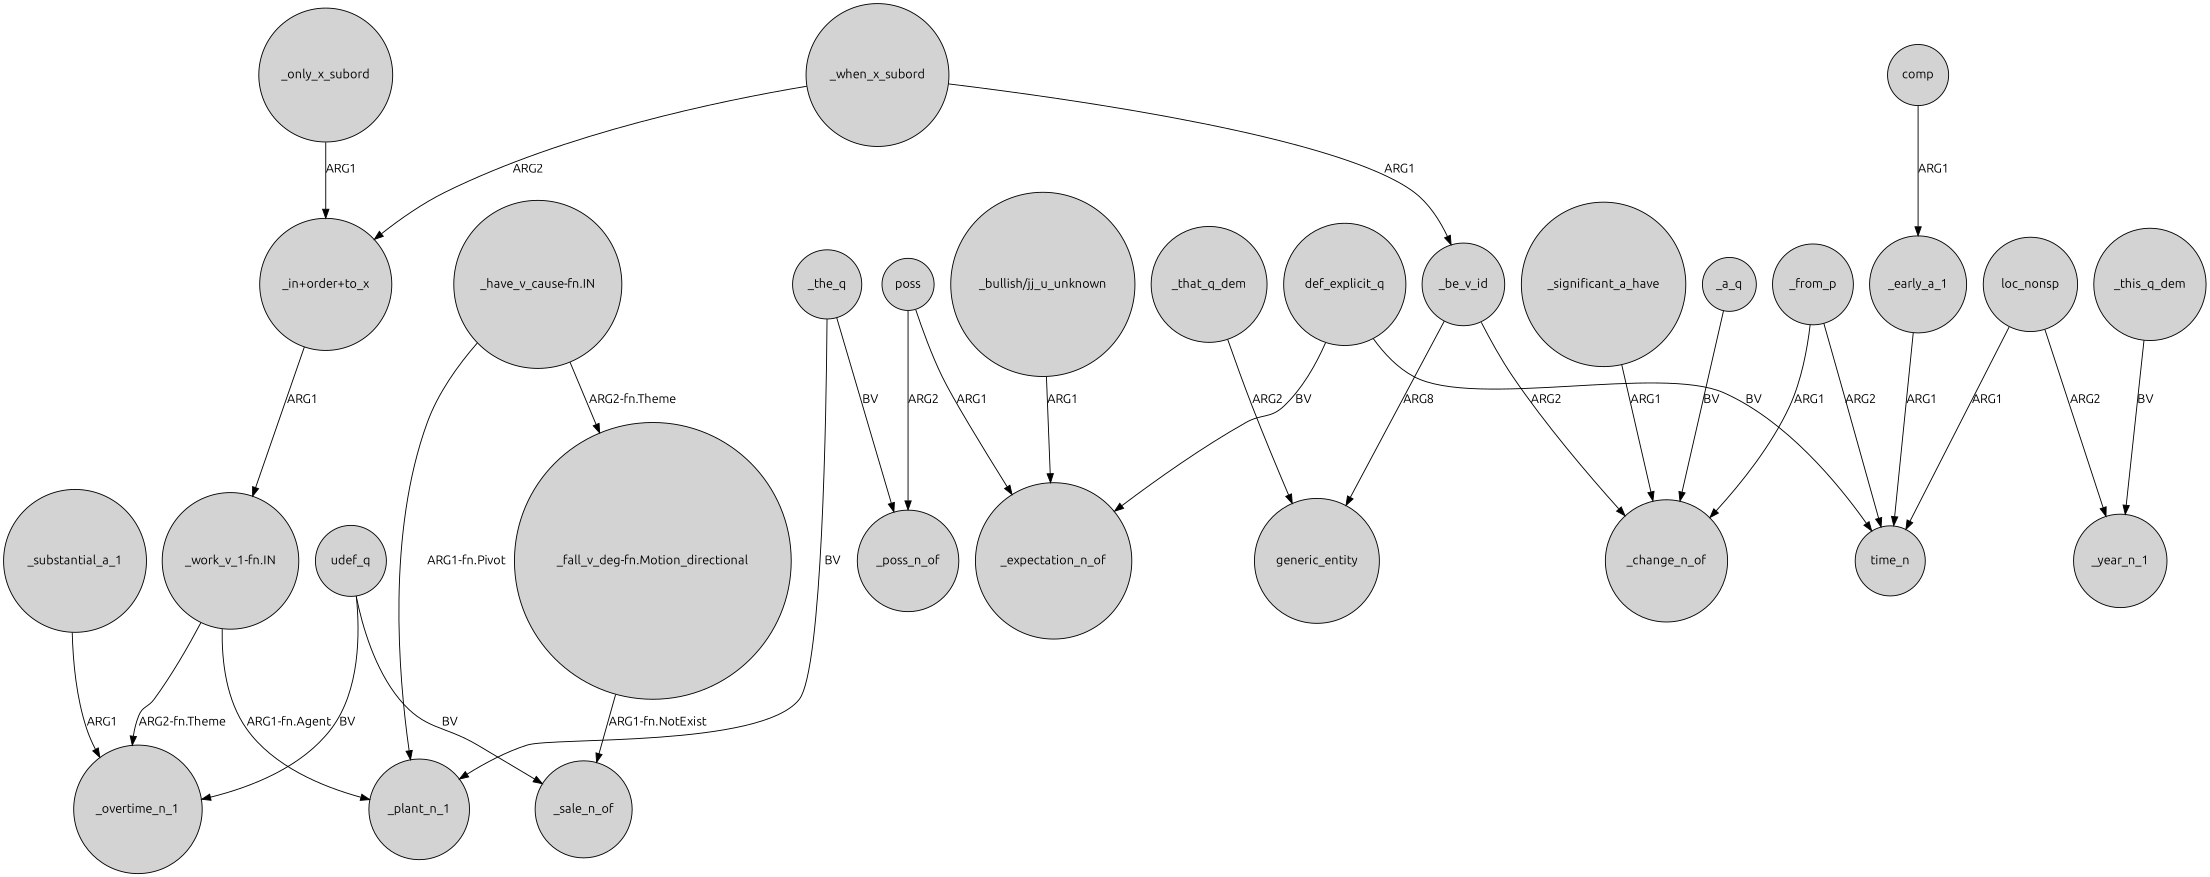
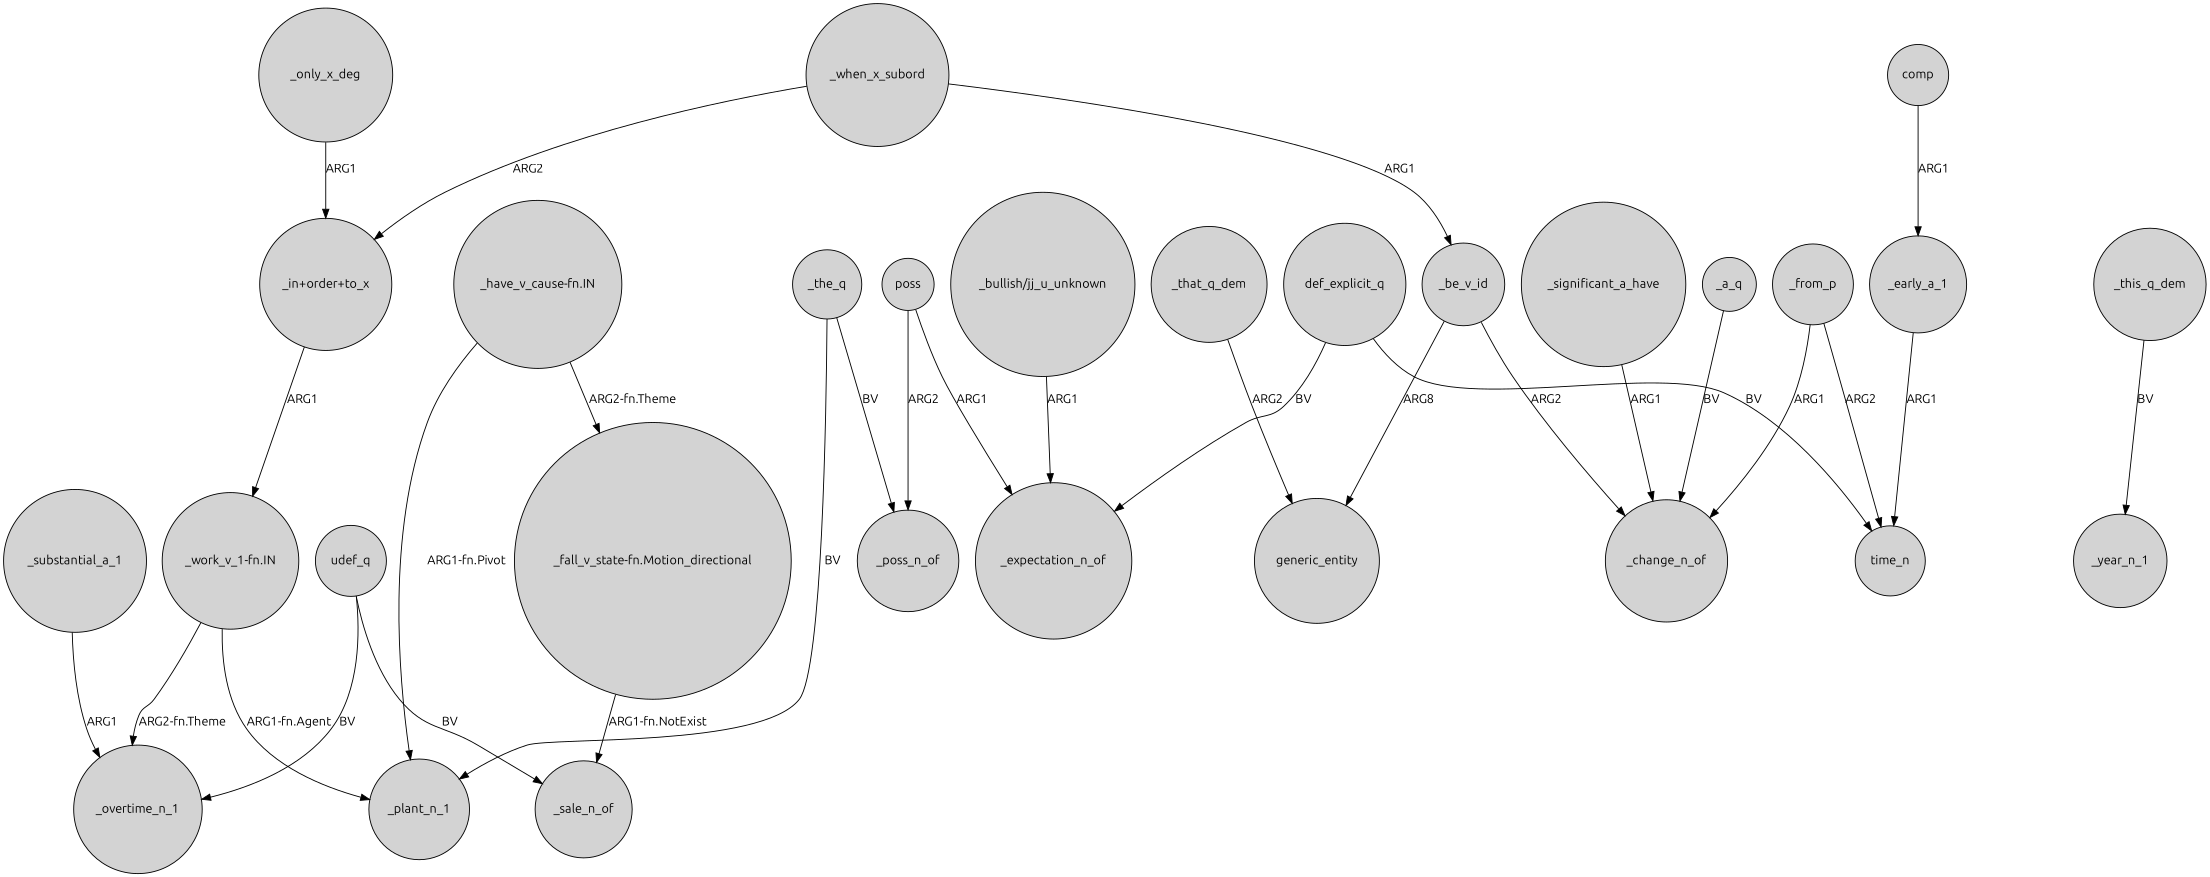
node "_only_x_subord": label "_only_x_subord" -> "_only_x_deg"
node "loc_nonsp": removed
node "_fall_v_deg-fn.Motion_directional": label "_fall_v_deg-fn.Motion_directional" -> "_fall_v_state-fn.Motion_directional"
